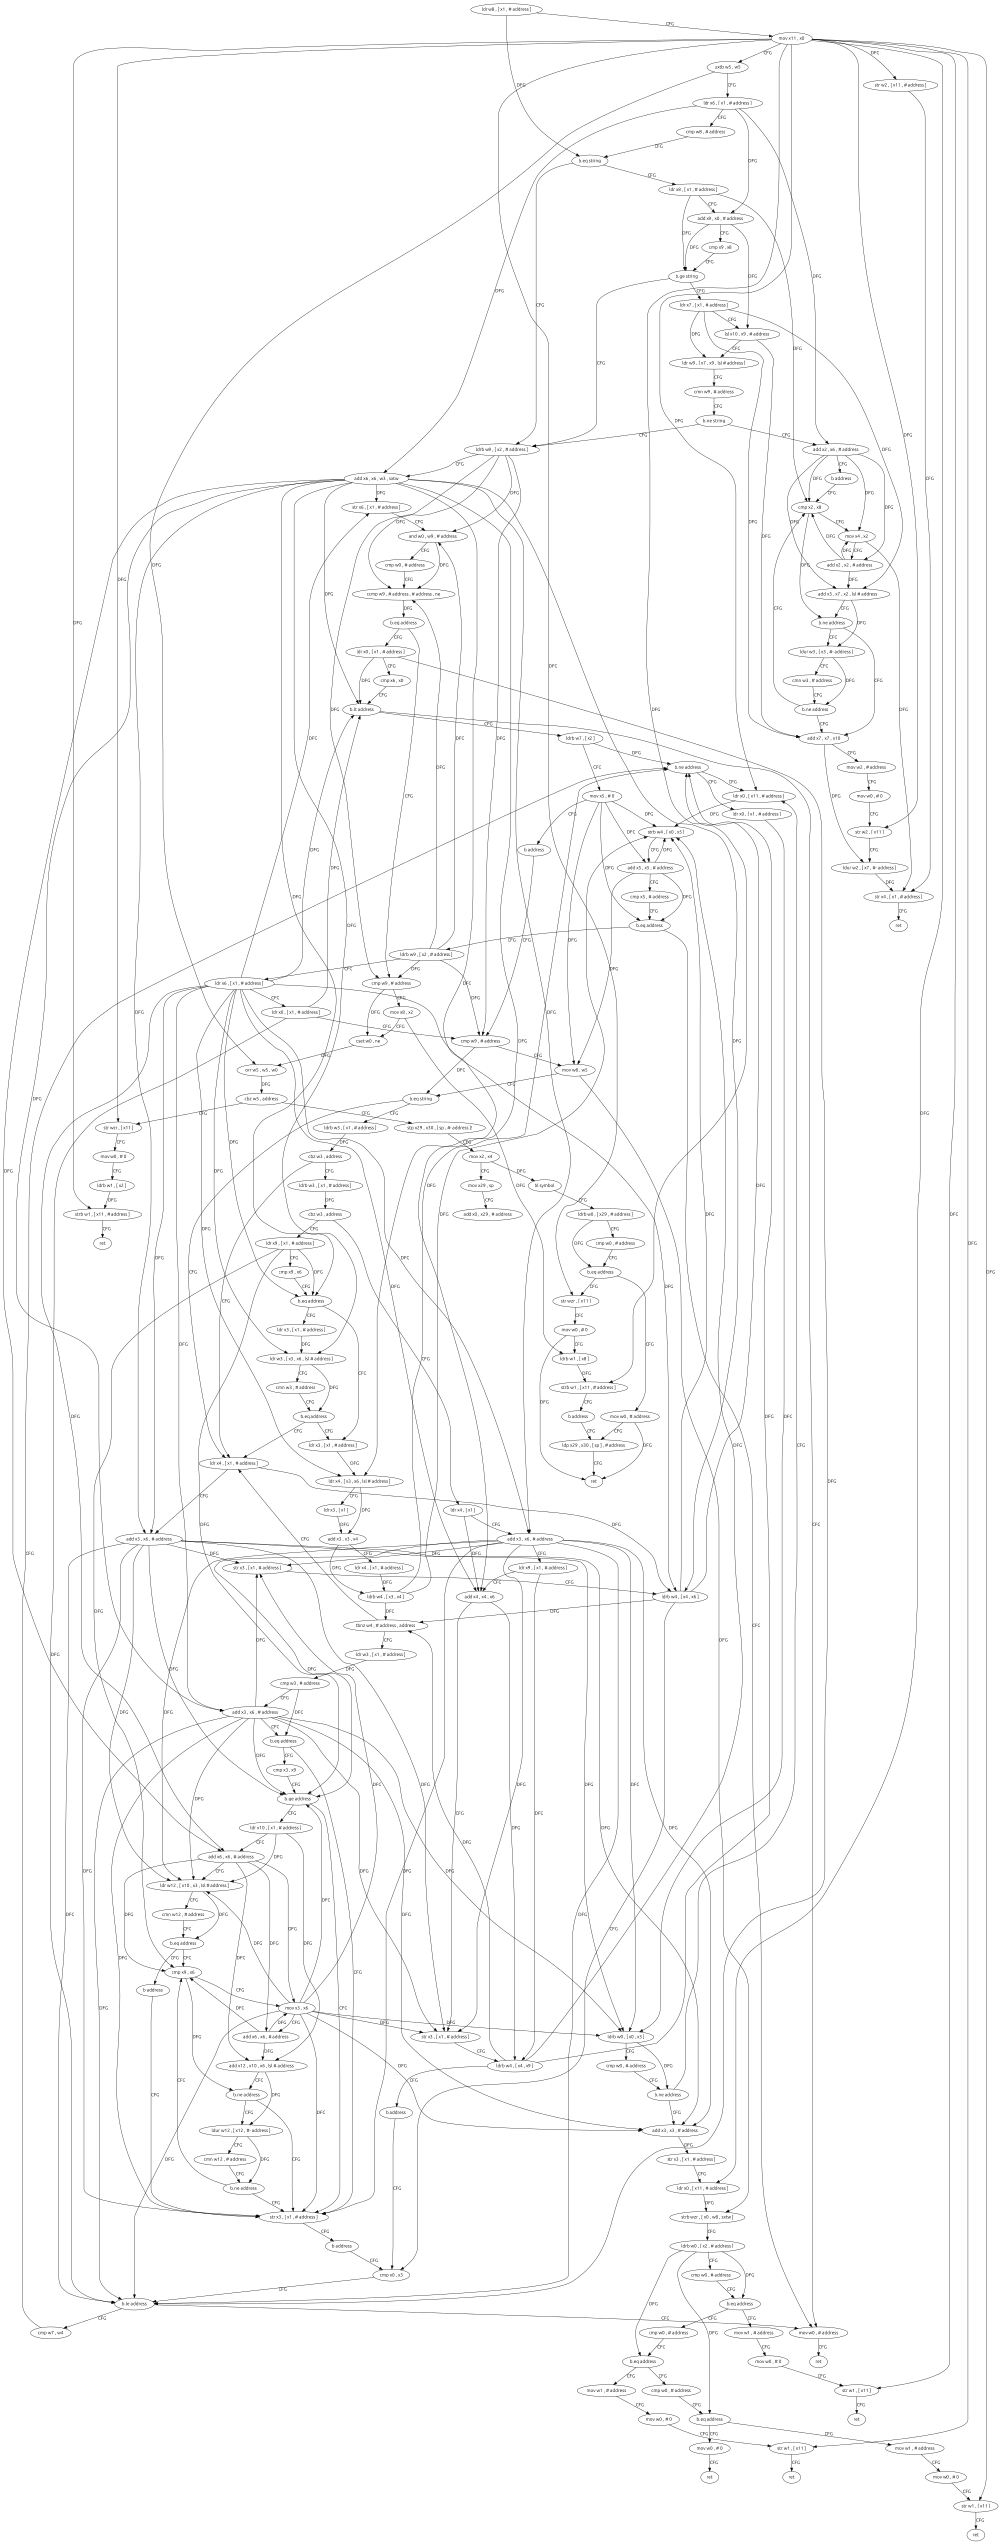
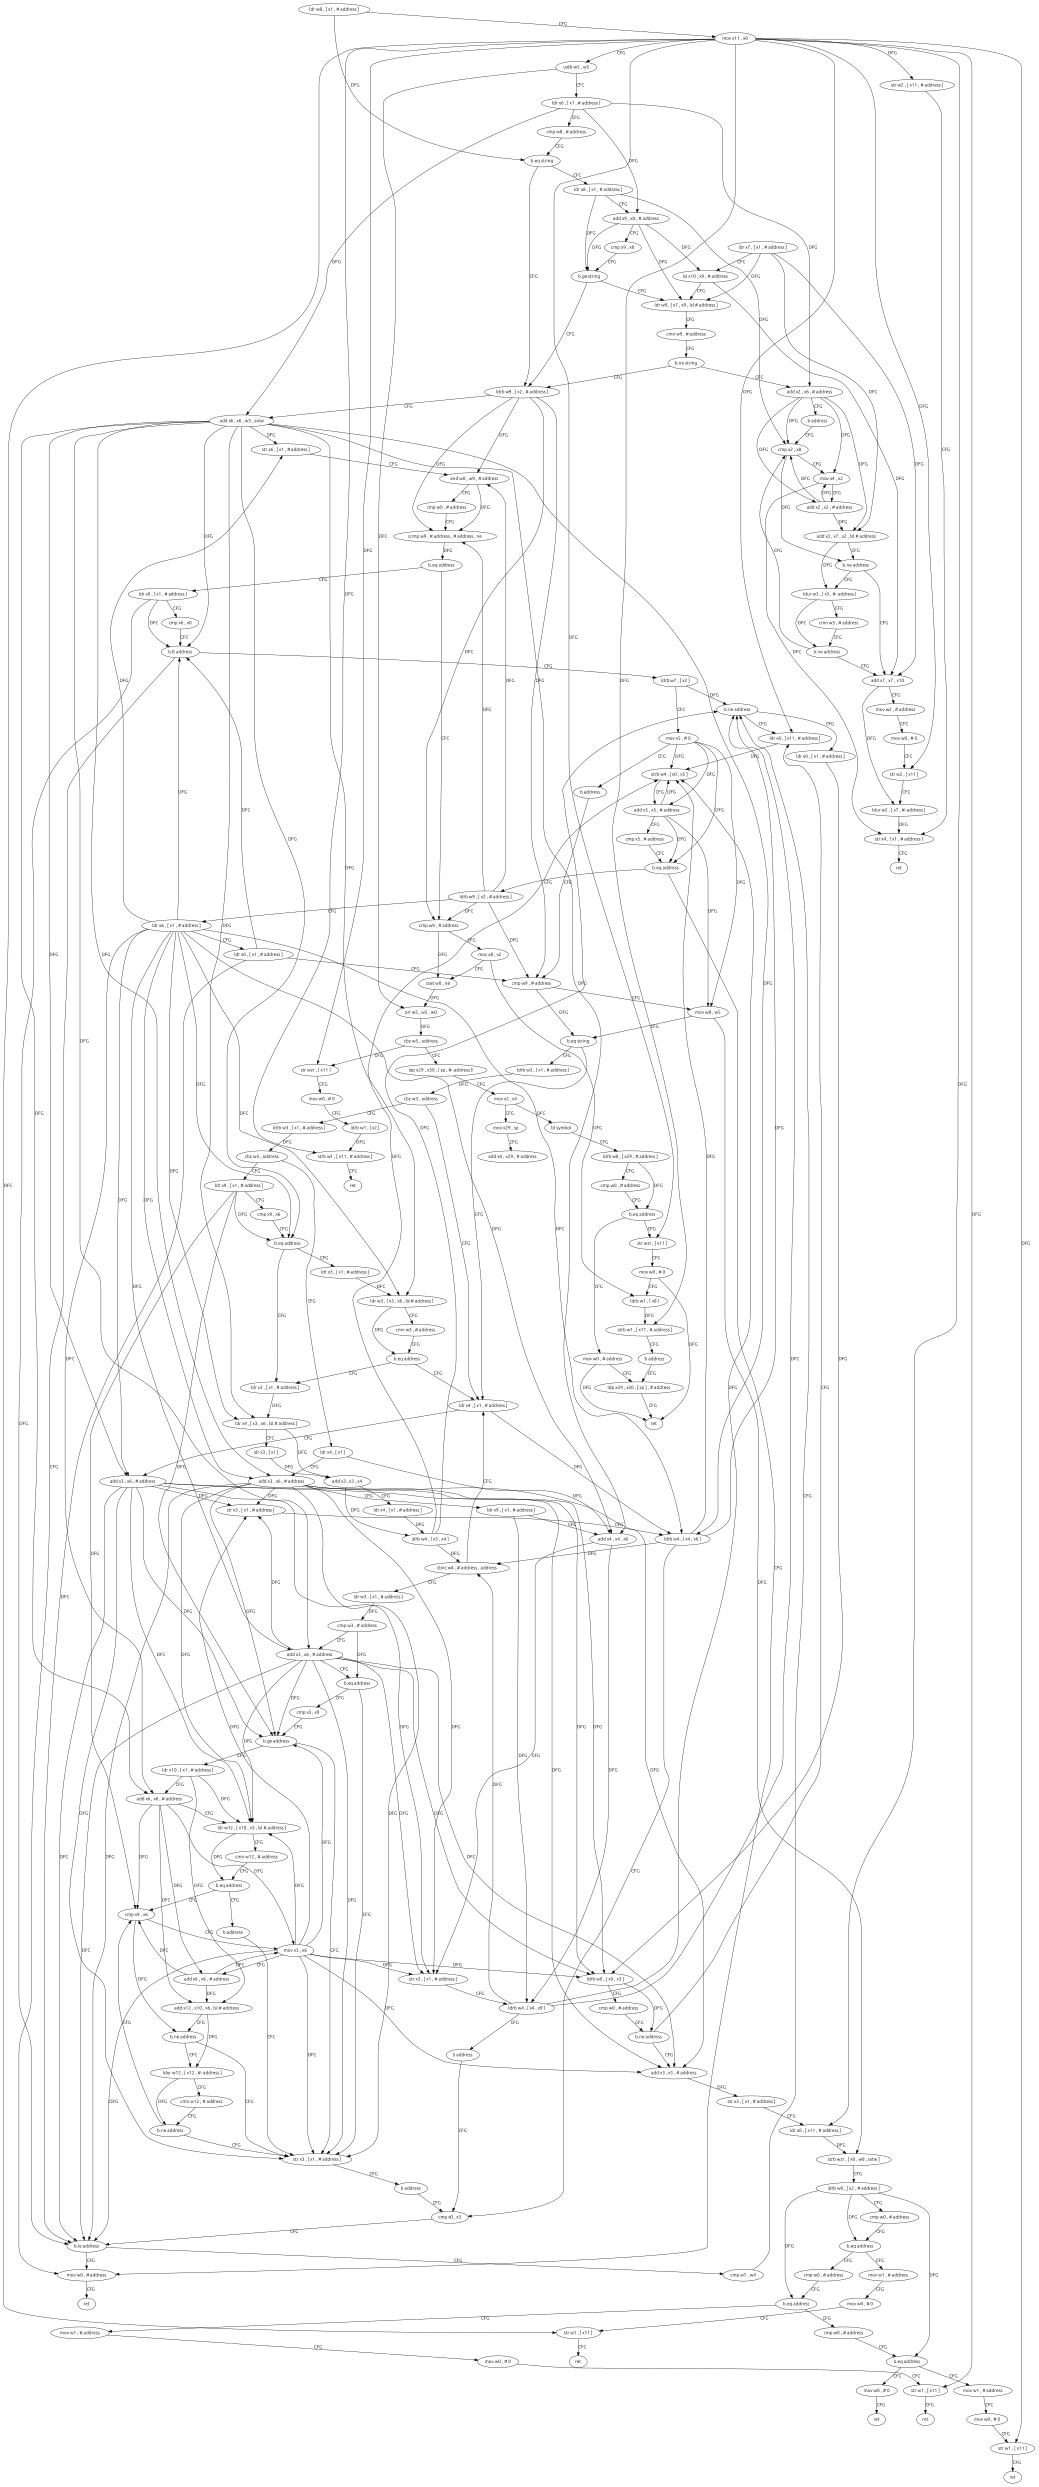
edge "add x9 , x0 , # address" -> "ldr w9 , [ x7 , x9 , lsl # address ]": added, label "DFG"
edge "b.ge string" -> "ldr x7 , [ x1 , # address ]": now "b.ge string" -> "ldr w9 , [ x7 , x9 , lsl # address ]"
